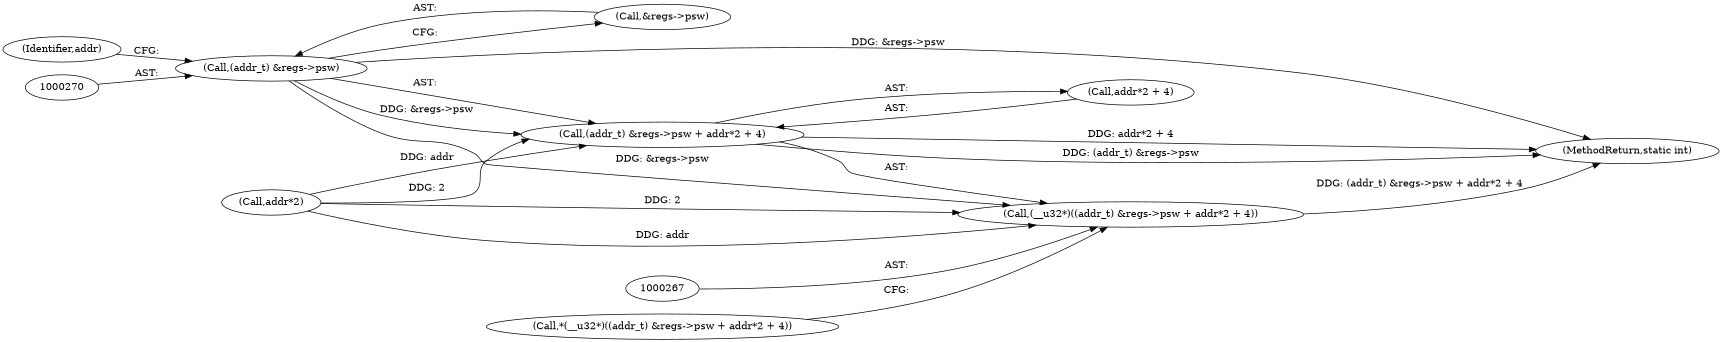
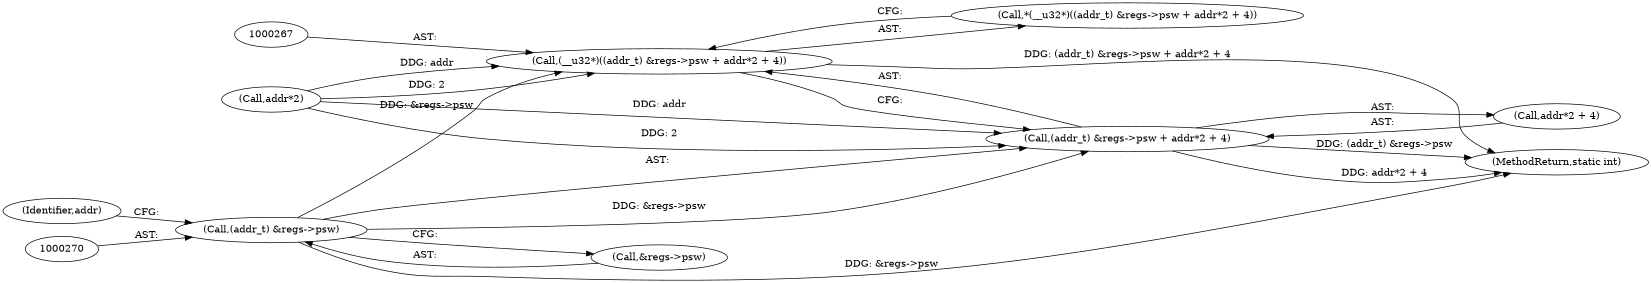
edge "(Call,(__u32*)((addr_t) &regs->psw + addr*2 + 4))" -> "(Call,*(__u32*)((addr_t) &regs->psw + addr*2 + 4))": added, label "AST:"
edge "(Call,(__u32*)((addr_t) &regs->psw + addr*2 + 4))" -> "(Call,(addr_t) &regs->psw + addr*2 + 4)": added, label "CFG:"
